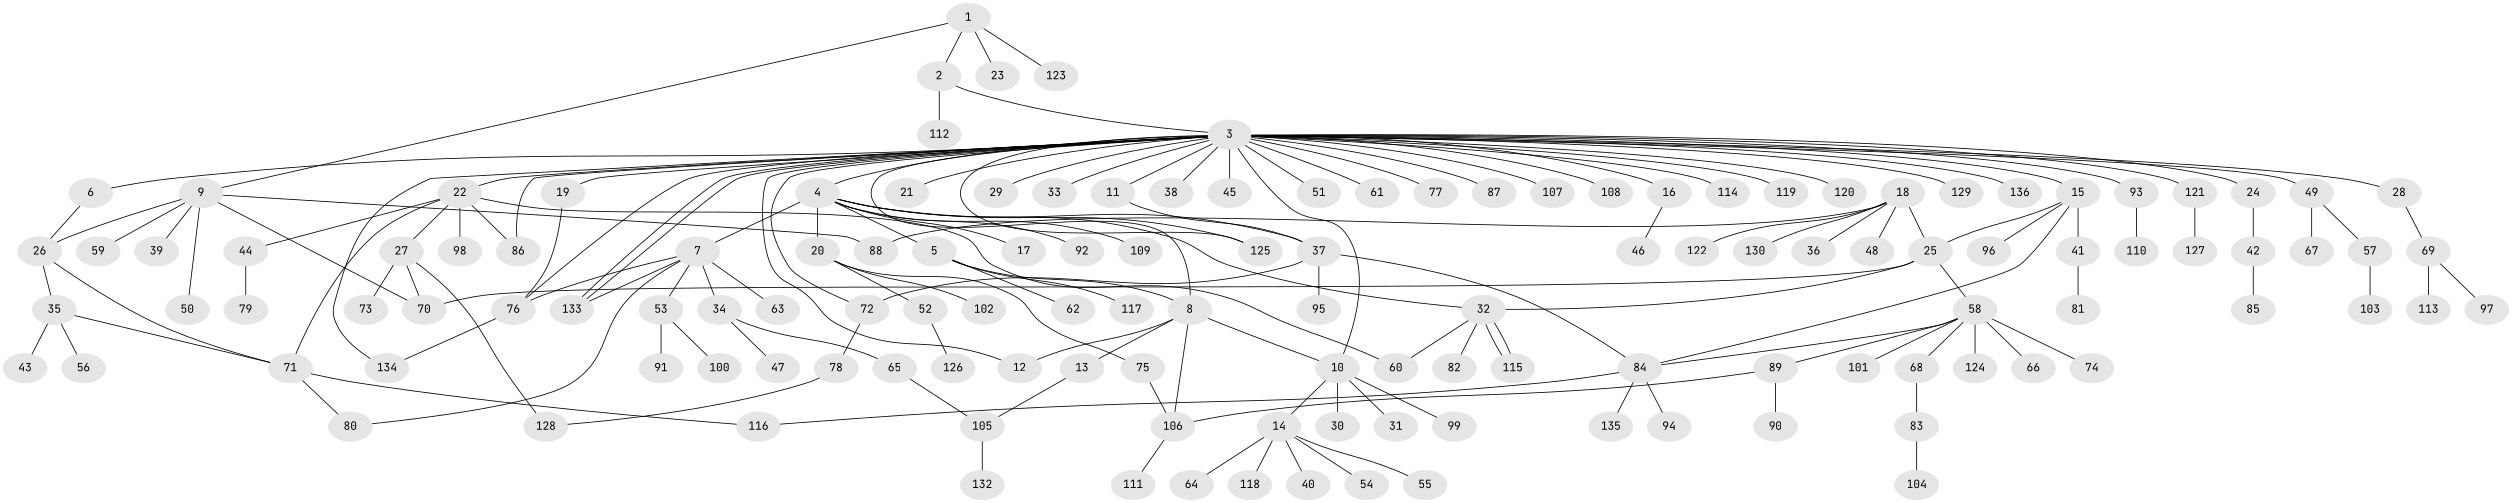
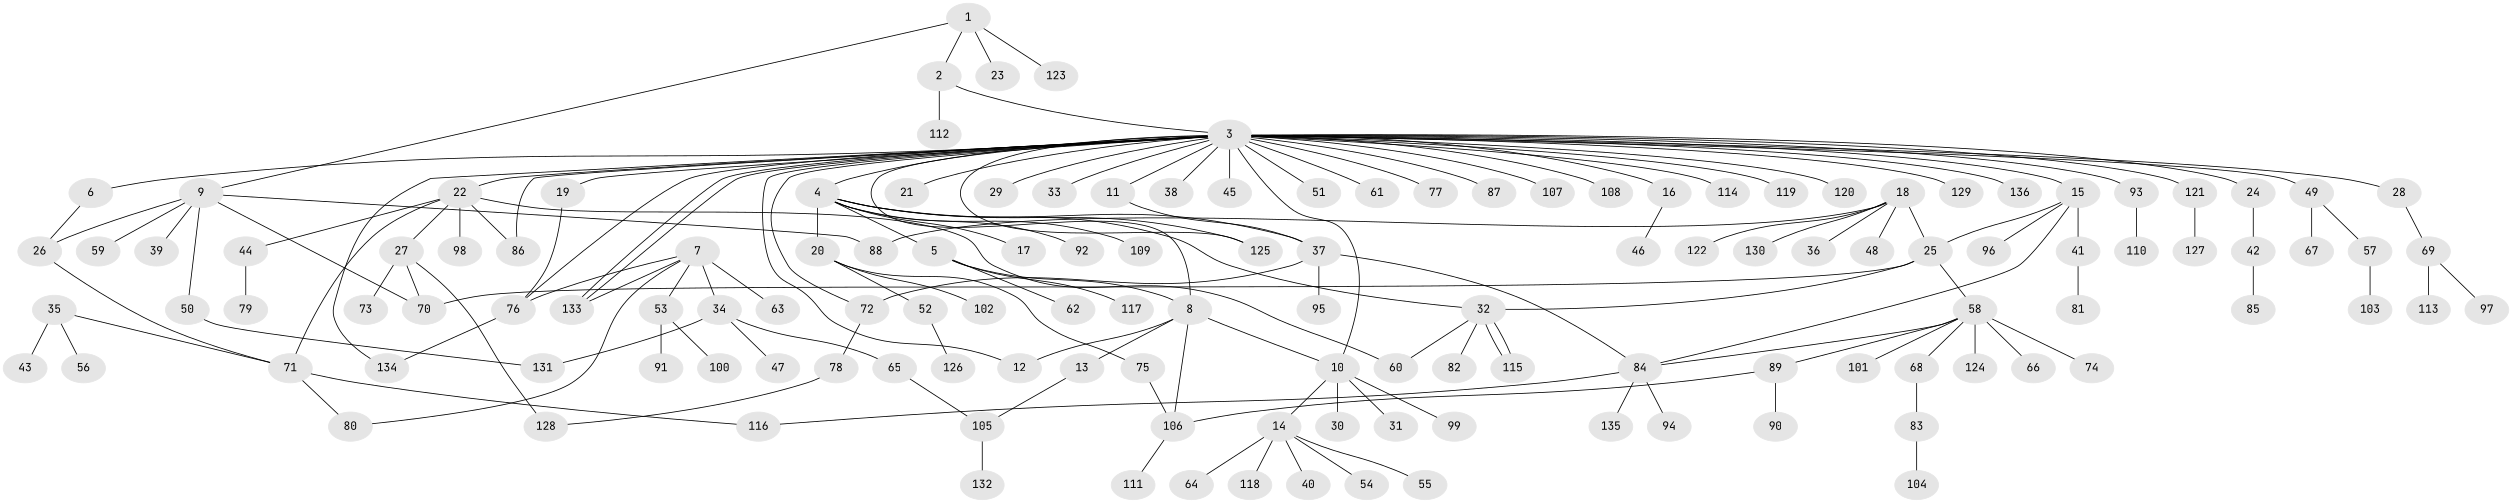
edge "4" -- "7": removed
edge "26" -- "35": removed
node "131": added
